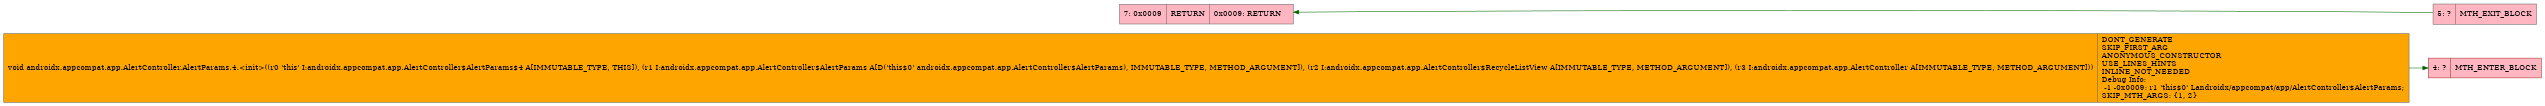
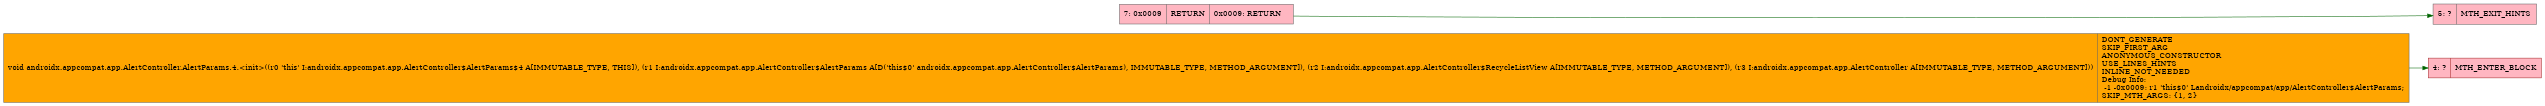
edge "5: ?" -> "7: 0x0009": reversed
node "5: ?": text "MTH_EXIT_BLOCK" -> "MTH_EXIT_HINTS"
